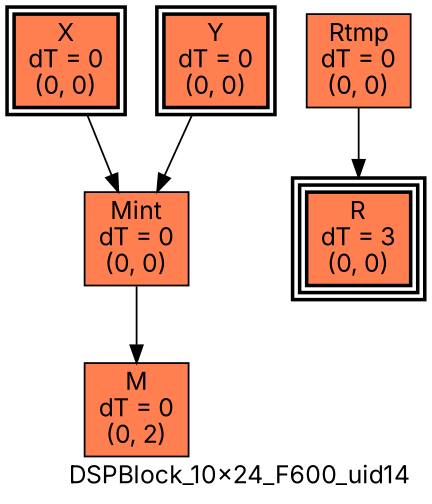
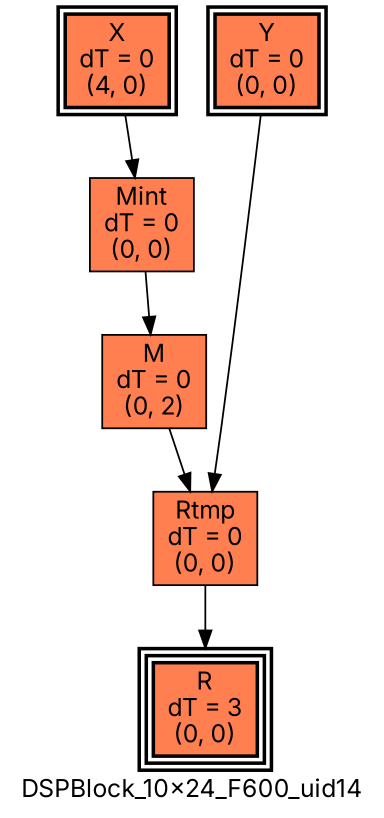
node "X dT = 0 (0, 0)": label "X dT = 0 (0, 0)" -> "X dT = 0 (4, 0)"
edge "Y dT = 0 (0, 0)" -> "Mint dT = 0 (0, 0)": now "Y dT = 0 (0, 0)" -> "Rtmp dT = 0 (0, 0)"
edge "M dT = 0 (0, 2)" -> "Rtmp dT = 0 (0, 0)": added
